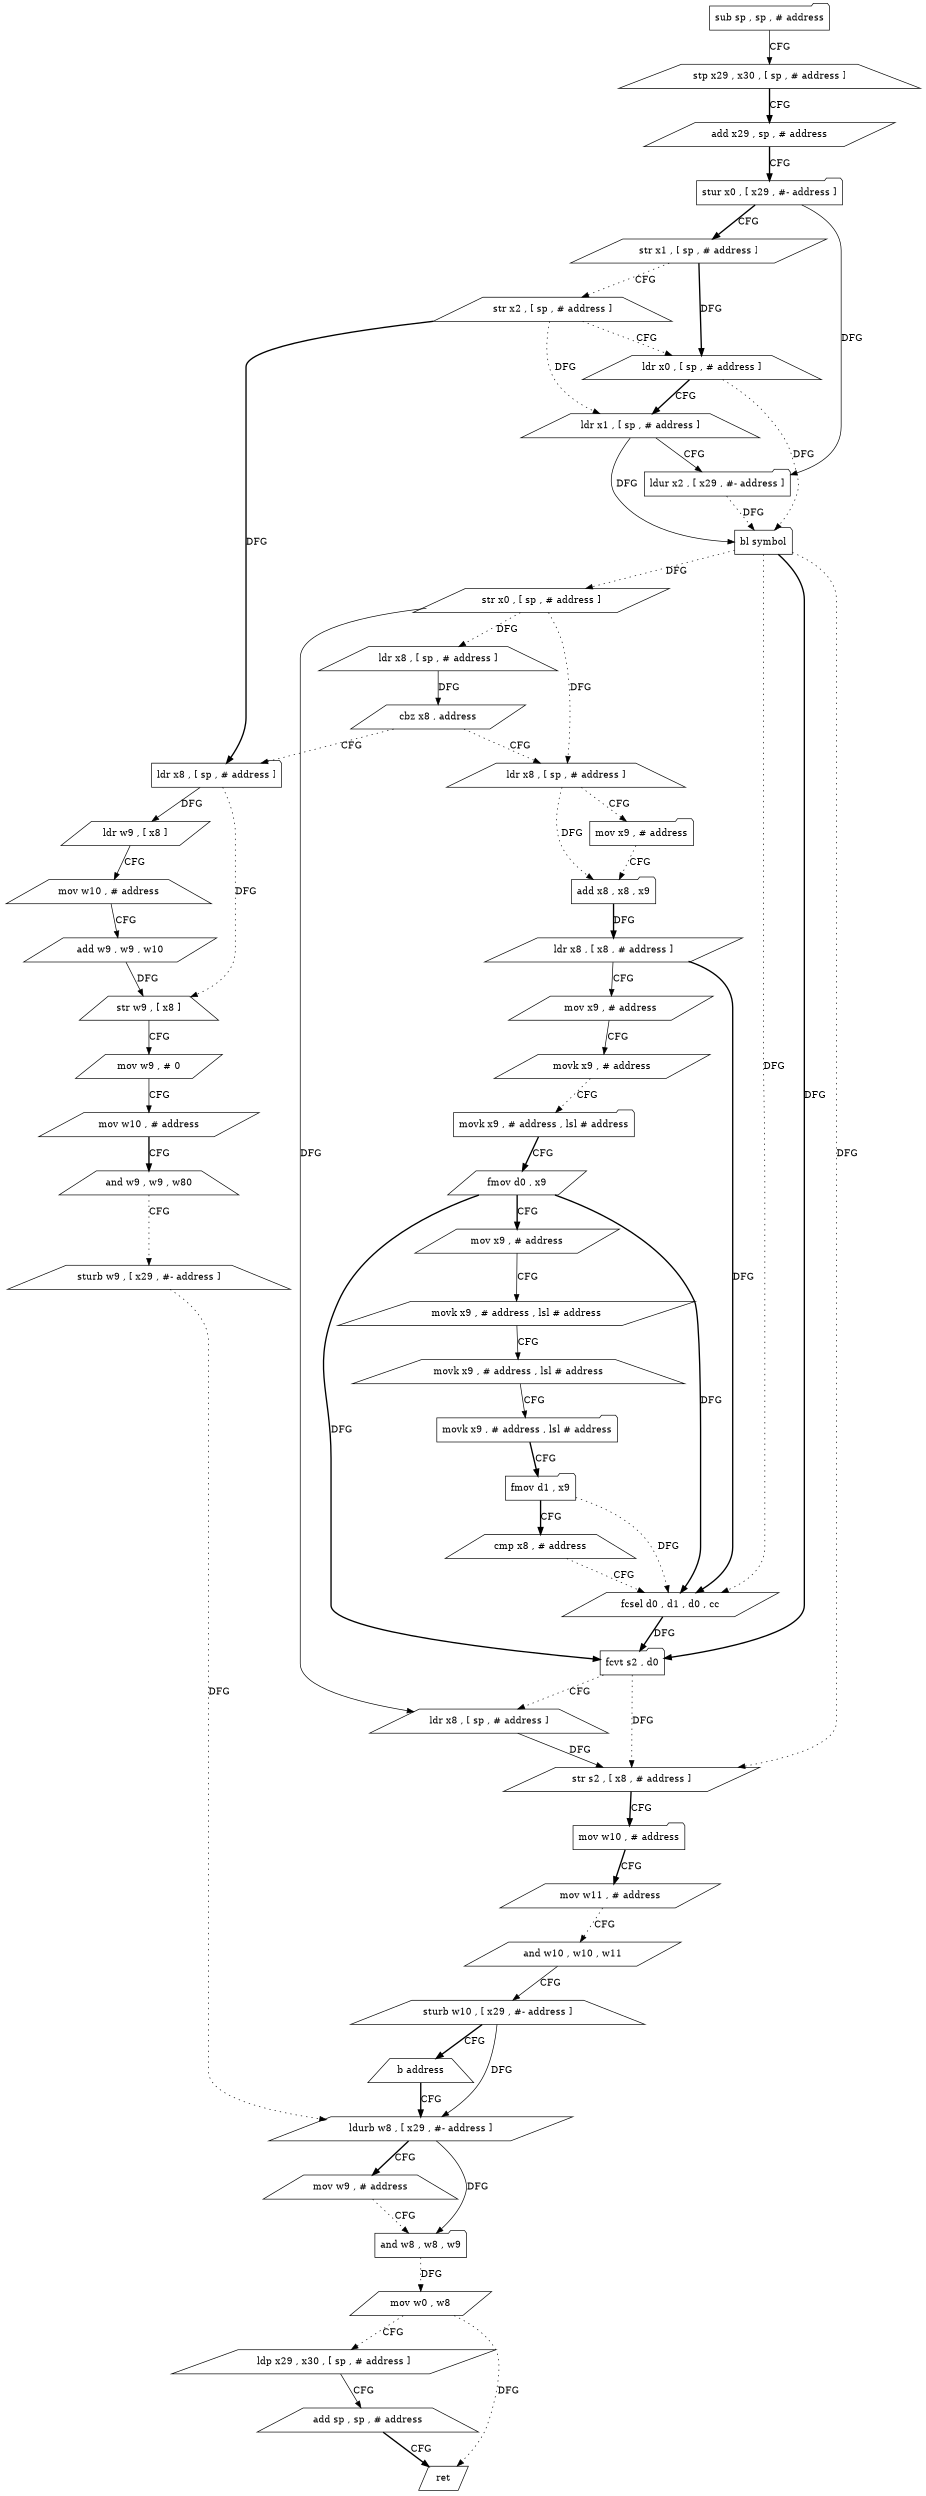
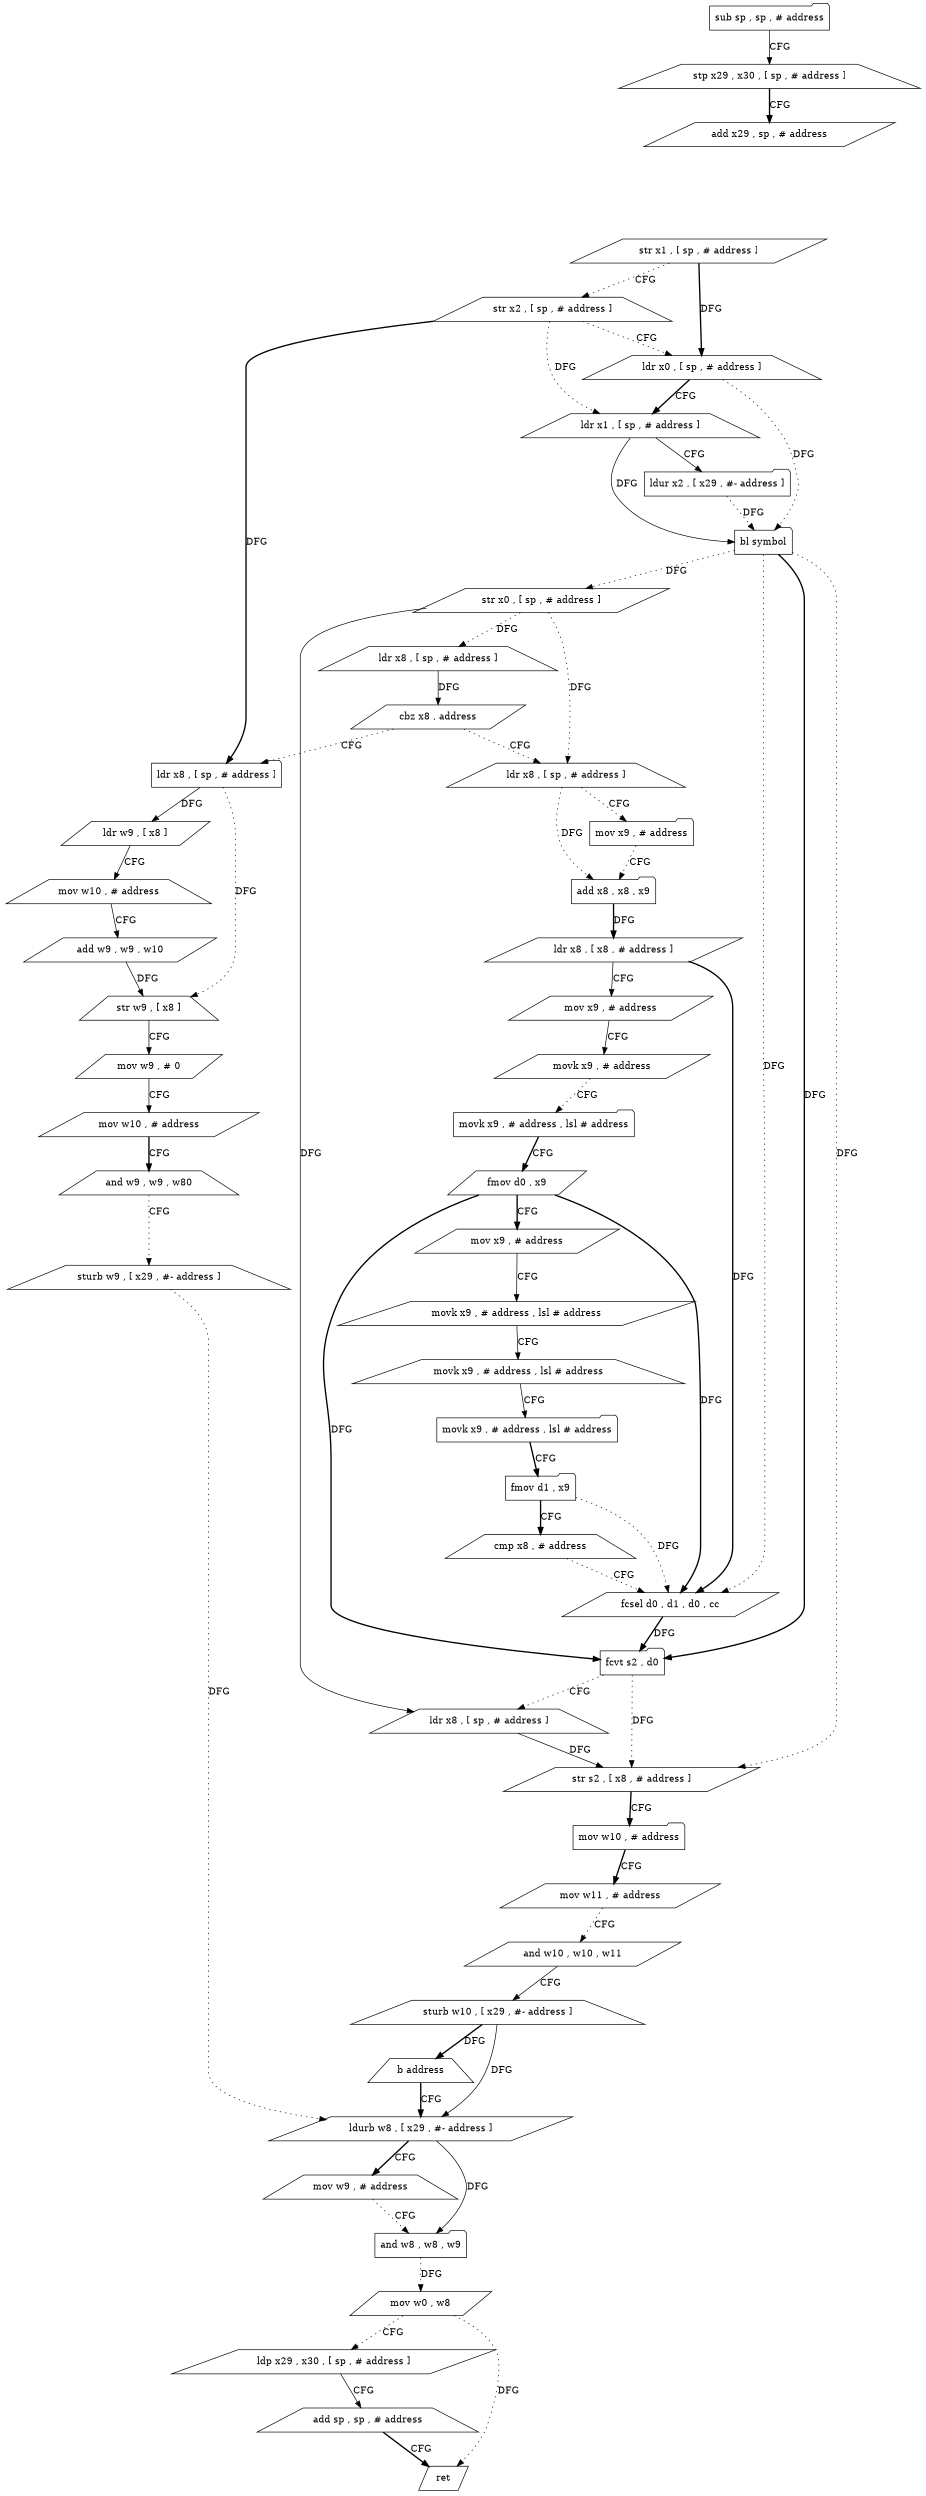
node "stur x0 , [ x29 , #- address ]": removed
edge "sturb w10 , [ x29 , #- address ]" -> "b address": label "CFG" -> "DFG"
